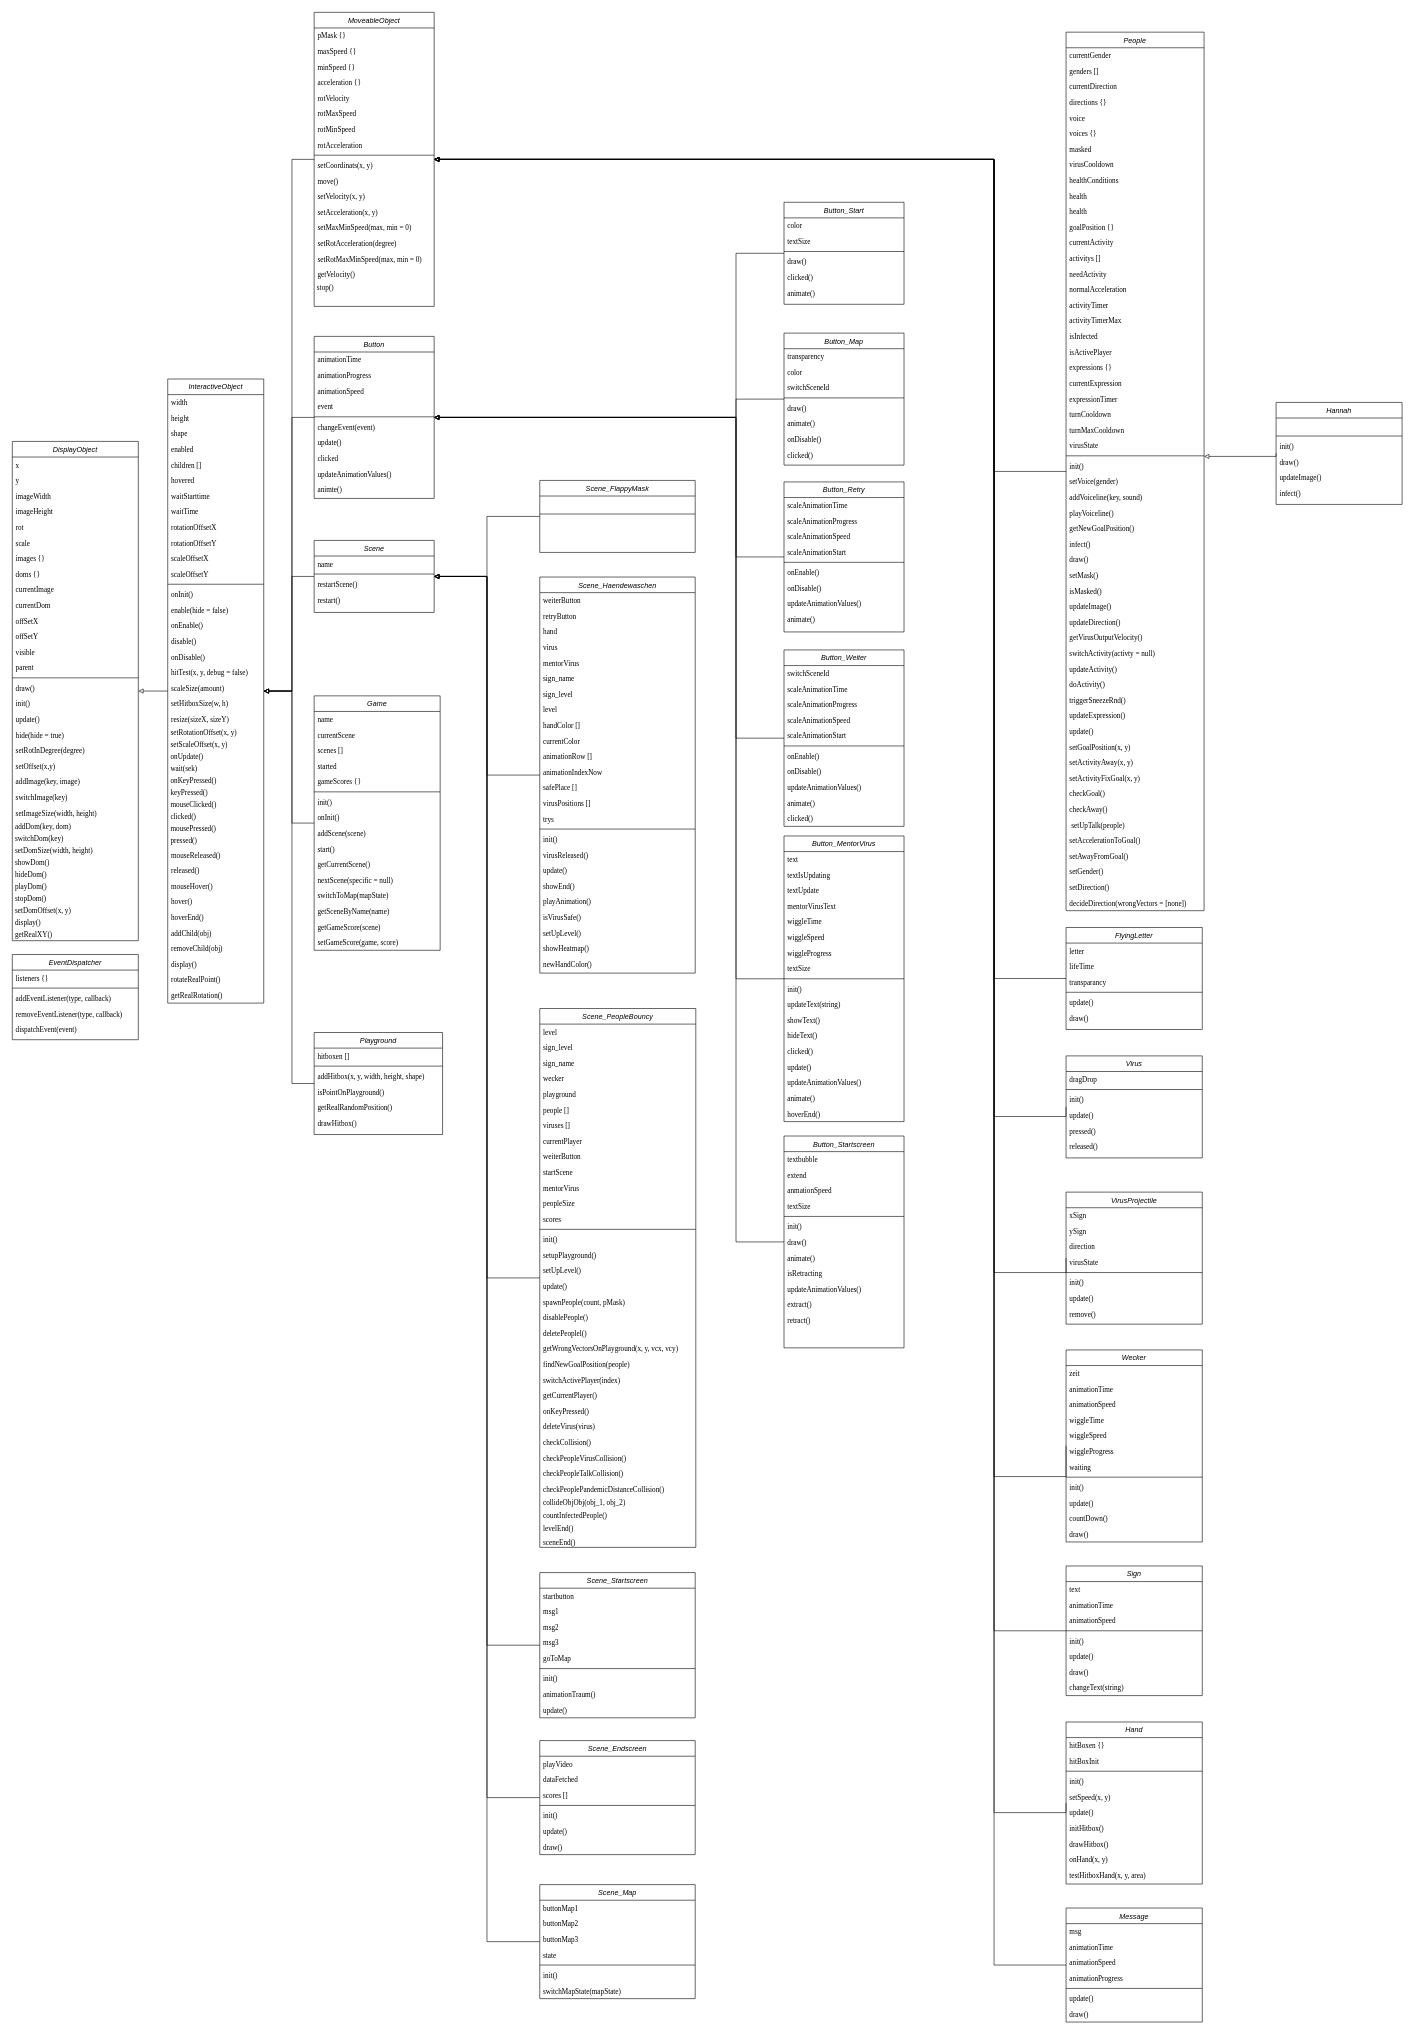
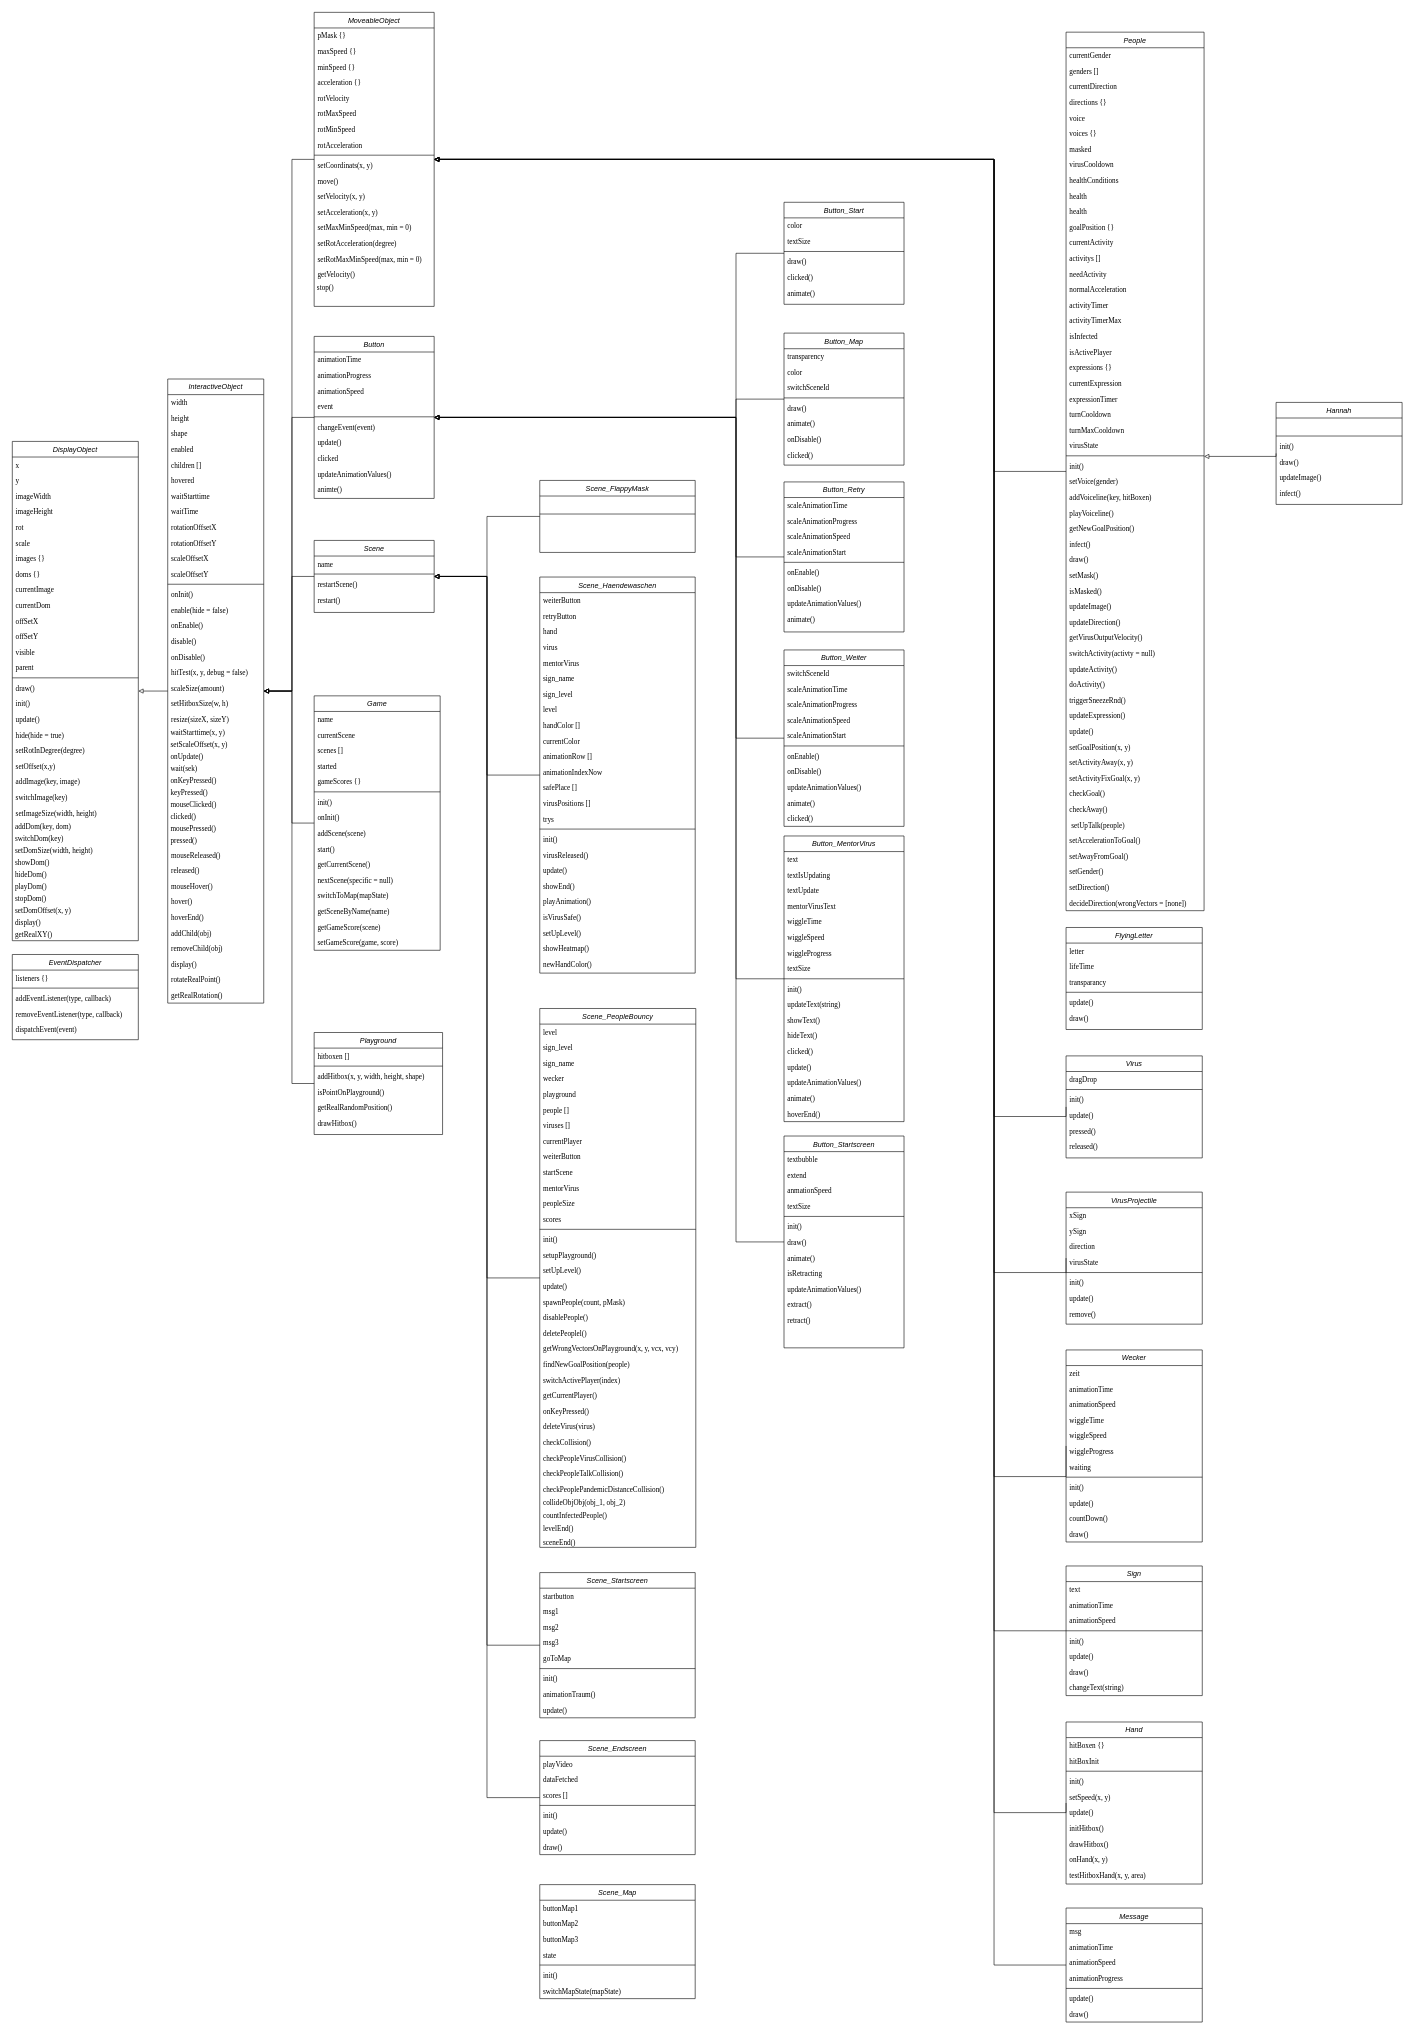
node "addVoiceline(key, sound)": label "addVoiceline(key, sound)" -> "addVoiceline(key, hitBoxen)"
node "setRotationOffset(x, y)": label "setRotationOffset(x, y)" -> "waitStarttime(x, y)"
edge "FlyingLetter" -> "MoveableObject": removed
edge "Scene_Map" -> "Scene": removed
